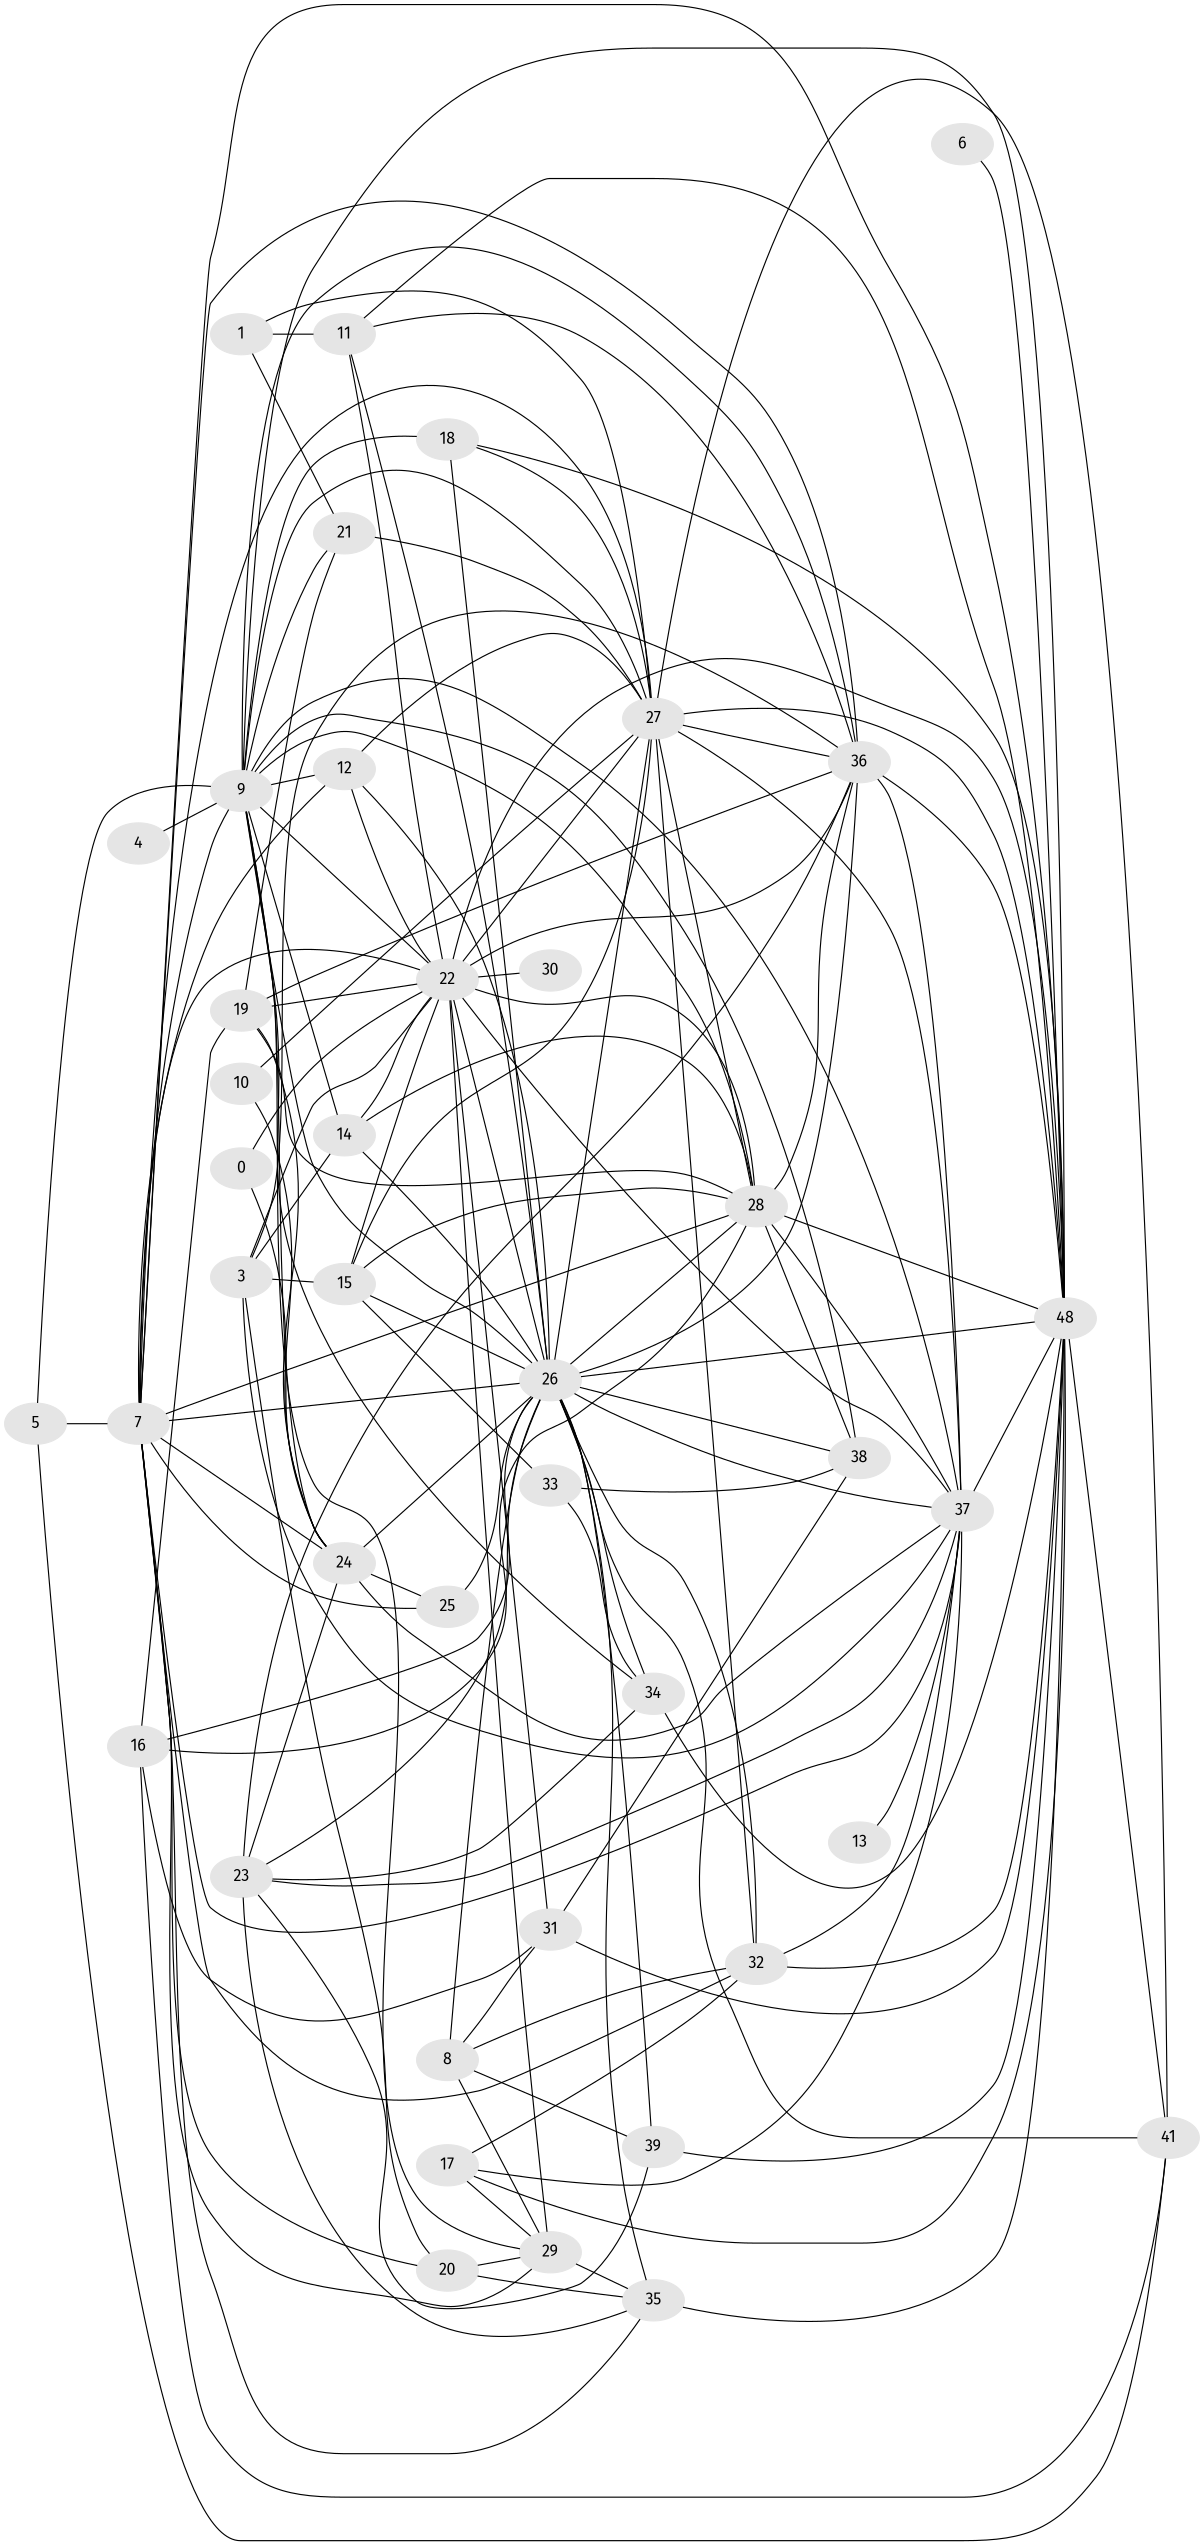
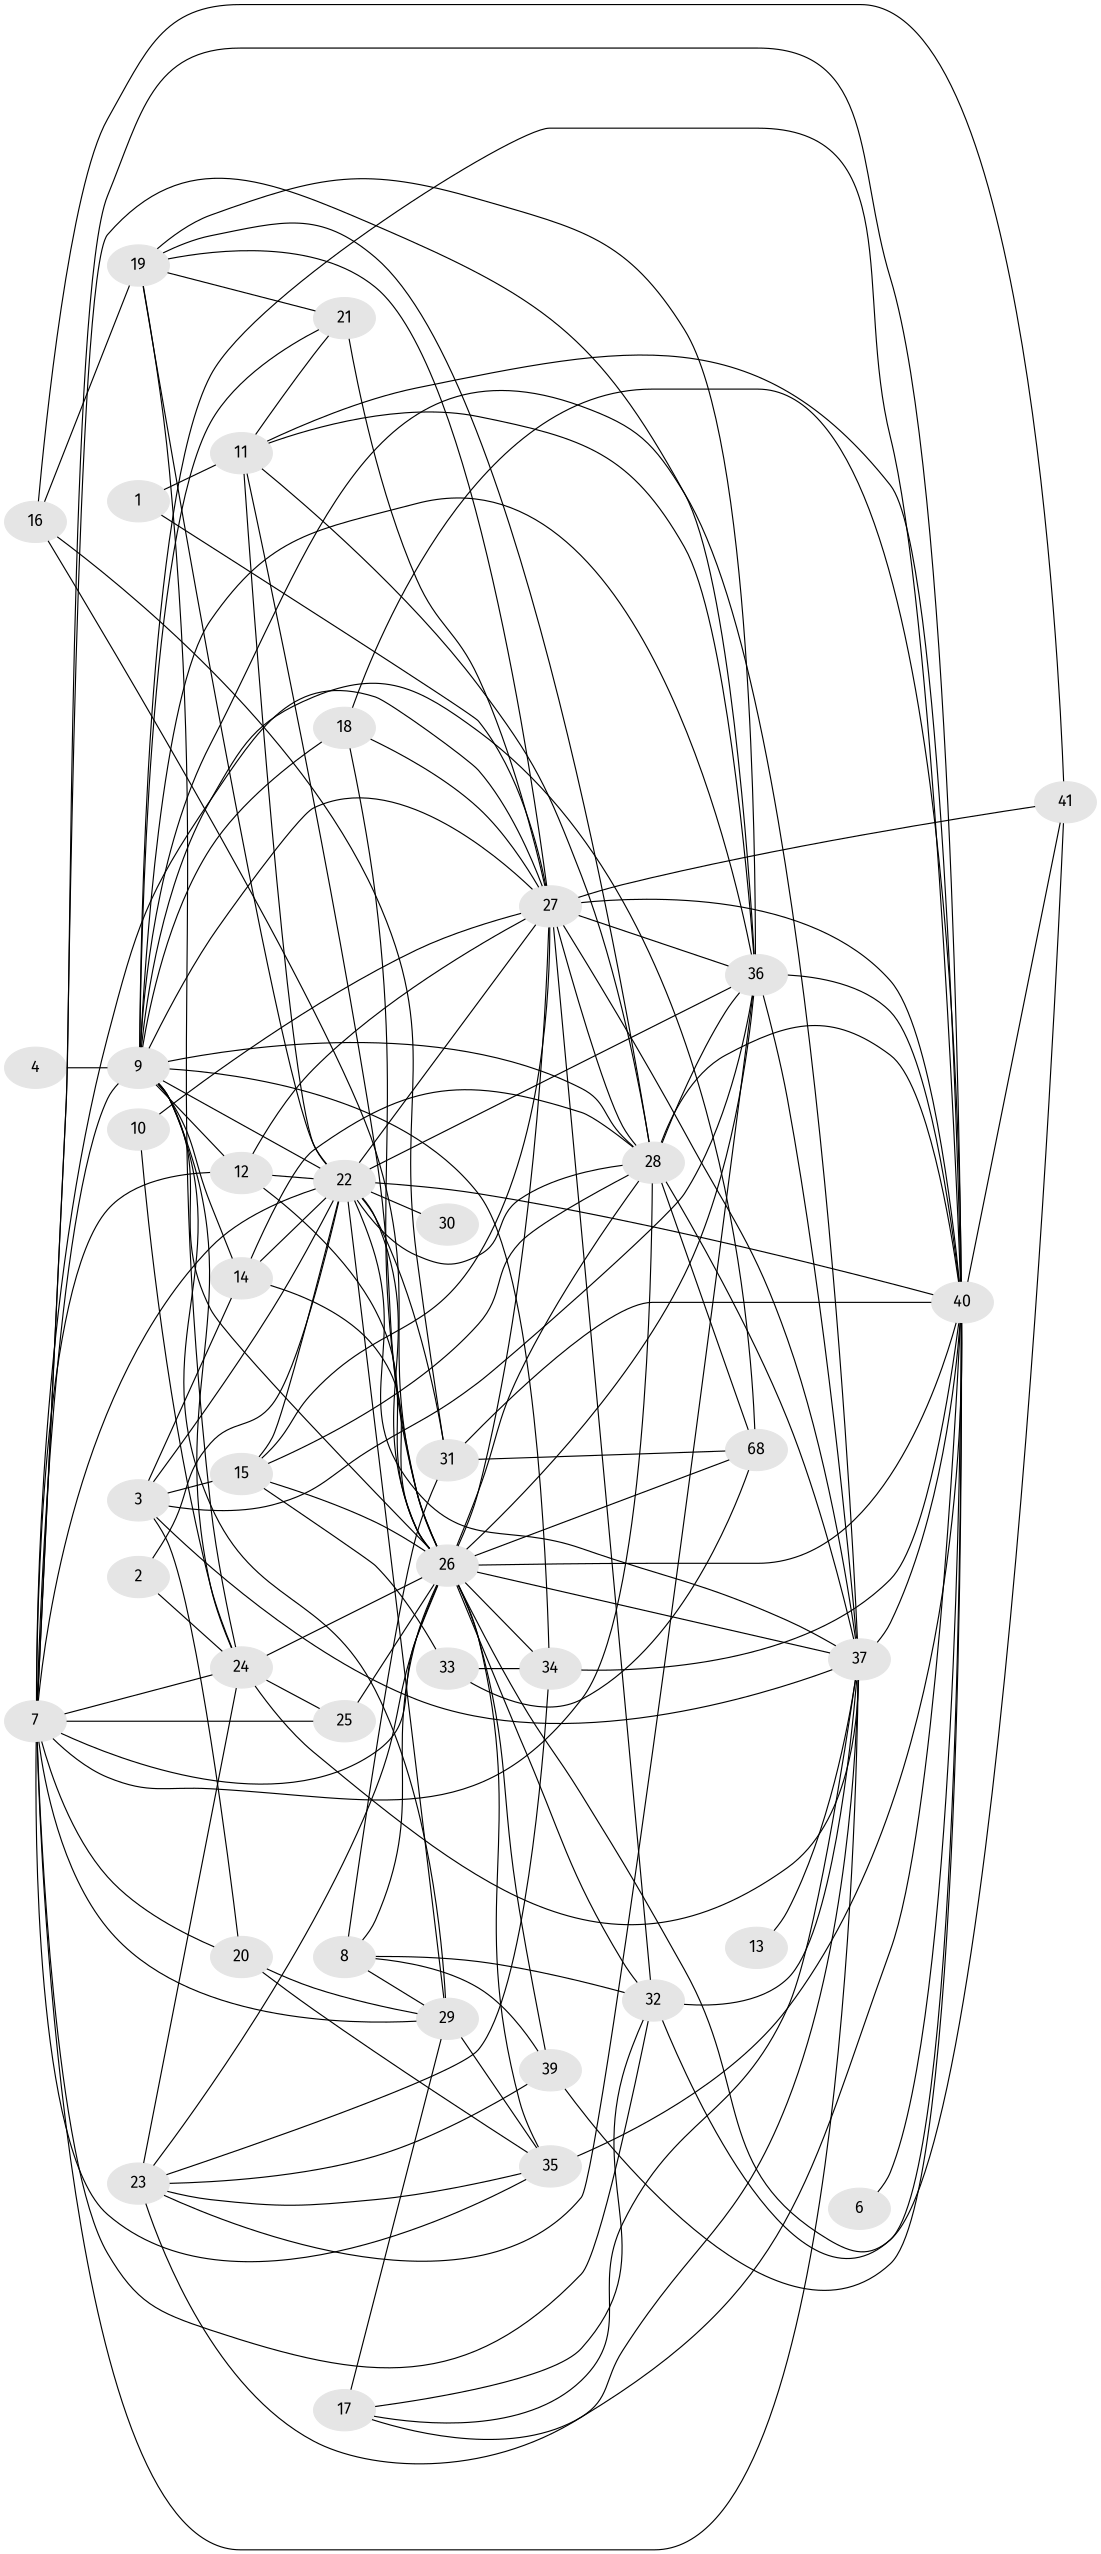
edge "1" -- "21": now "11" -- "21"
edge "19" -- "27": added
node "0": label "0" -> "2"
node "48": label "48" -> "40"
node "5": removed
node "38": label "38" -> "68"
edge "28" -- "16": now "28" -- "11"
